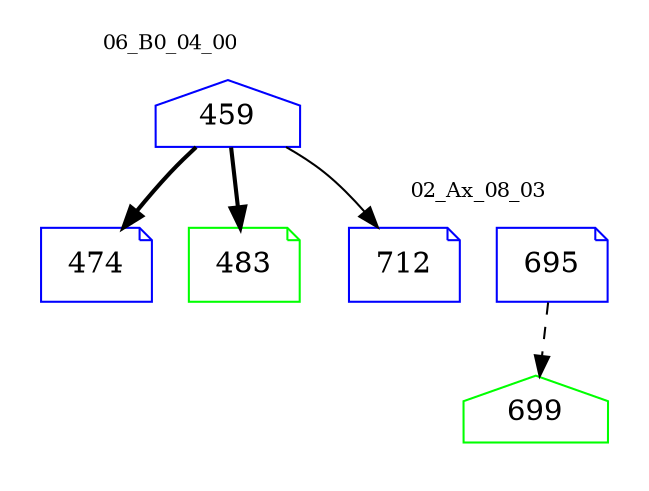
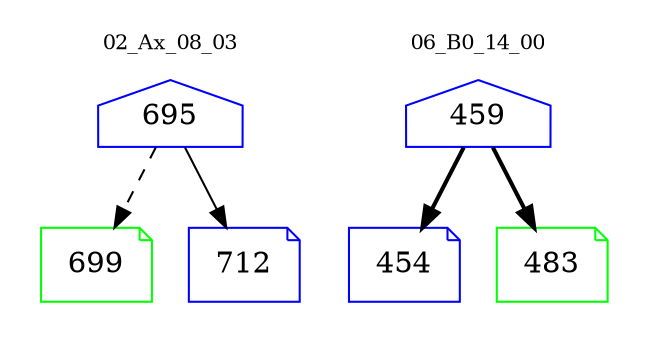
cluster "06_B0_04_00": label "06_B0_04_00" -> "06_B0_14_00"
edge "459" -> "712": now "695" -> "712"
node "474": label "474" -> "454"
node "695": shape note -> house
node "699": shape house -> note
